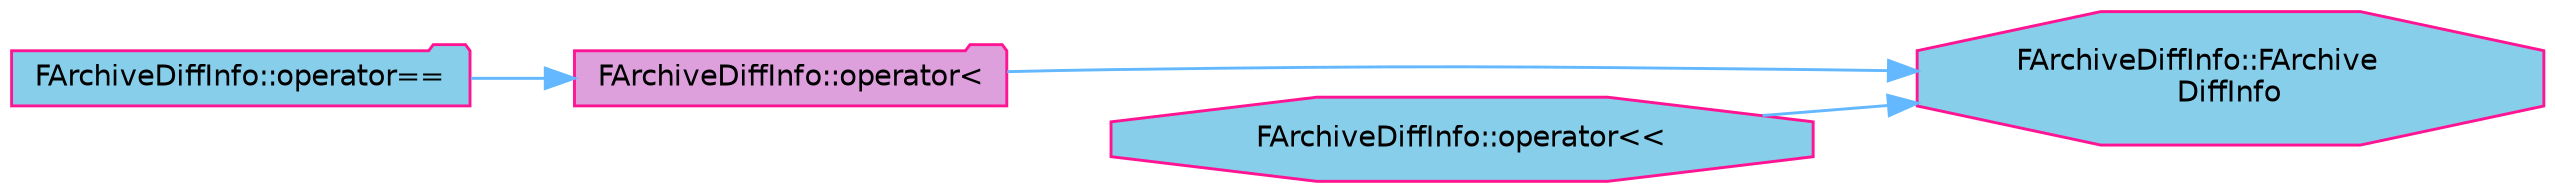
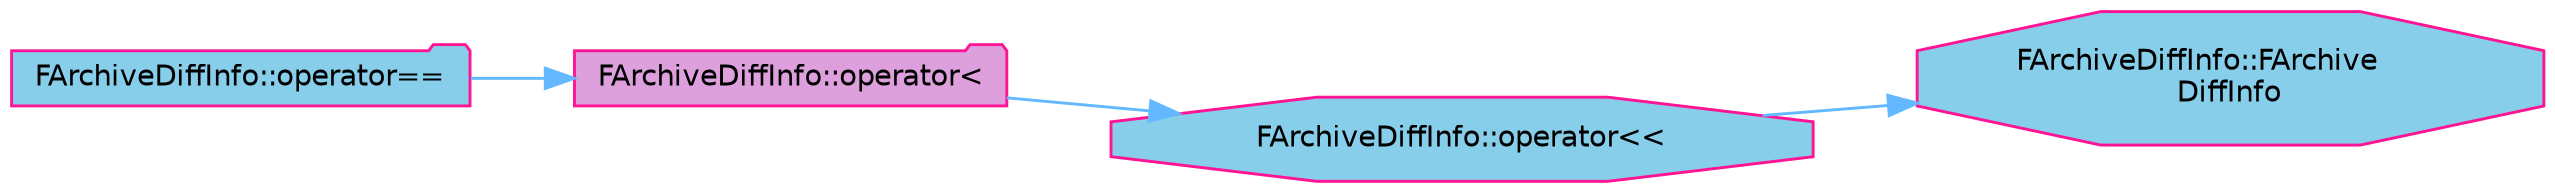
edge "FArchiveDiffInfo::operator<" -> "FArchiveDiffInfo::FArchive DiffInfo": now "FArchiveDiffInfo::operator<" -> "FArchiveDiffInfo::operator<<"
